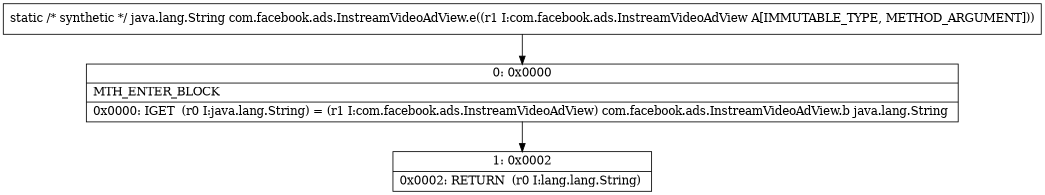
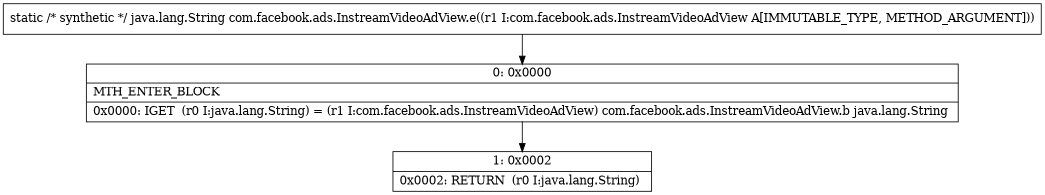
node "1: 0x0002": text "0x0002: RETURN  (r0 I:lang.lang.String)" -> "0x0002: RETURN  (r0 I:java.lang.String)"
